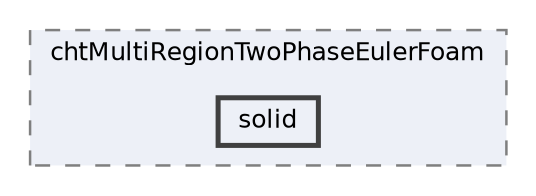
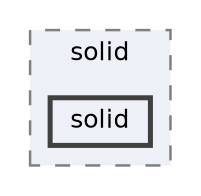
cluster "chtMultiRegionTwoPhaseEulerFoam": label "chtMultiRegionTwoPhaseEulerFoam" -> "solid"
